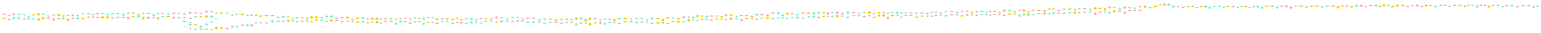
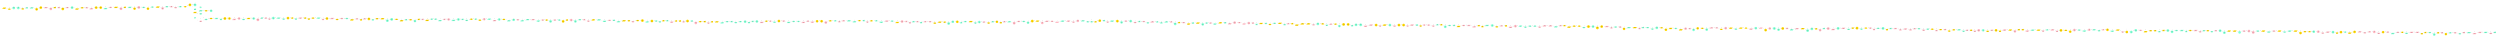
node "78020": removed
node "39311": fillcolor gold -> lightpink
node "35268": added
node "28672": removed
